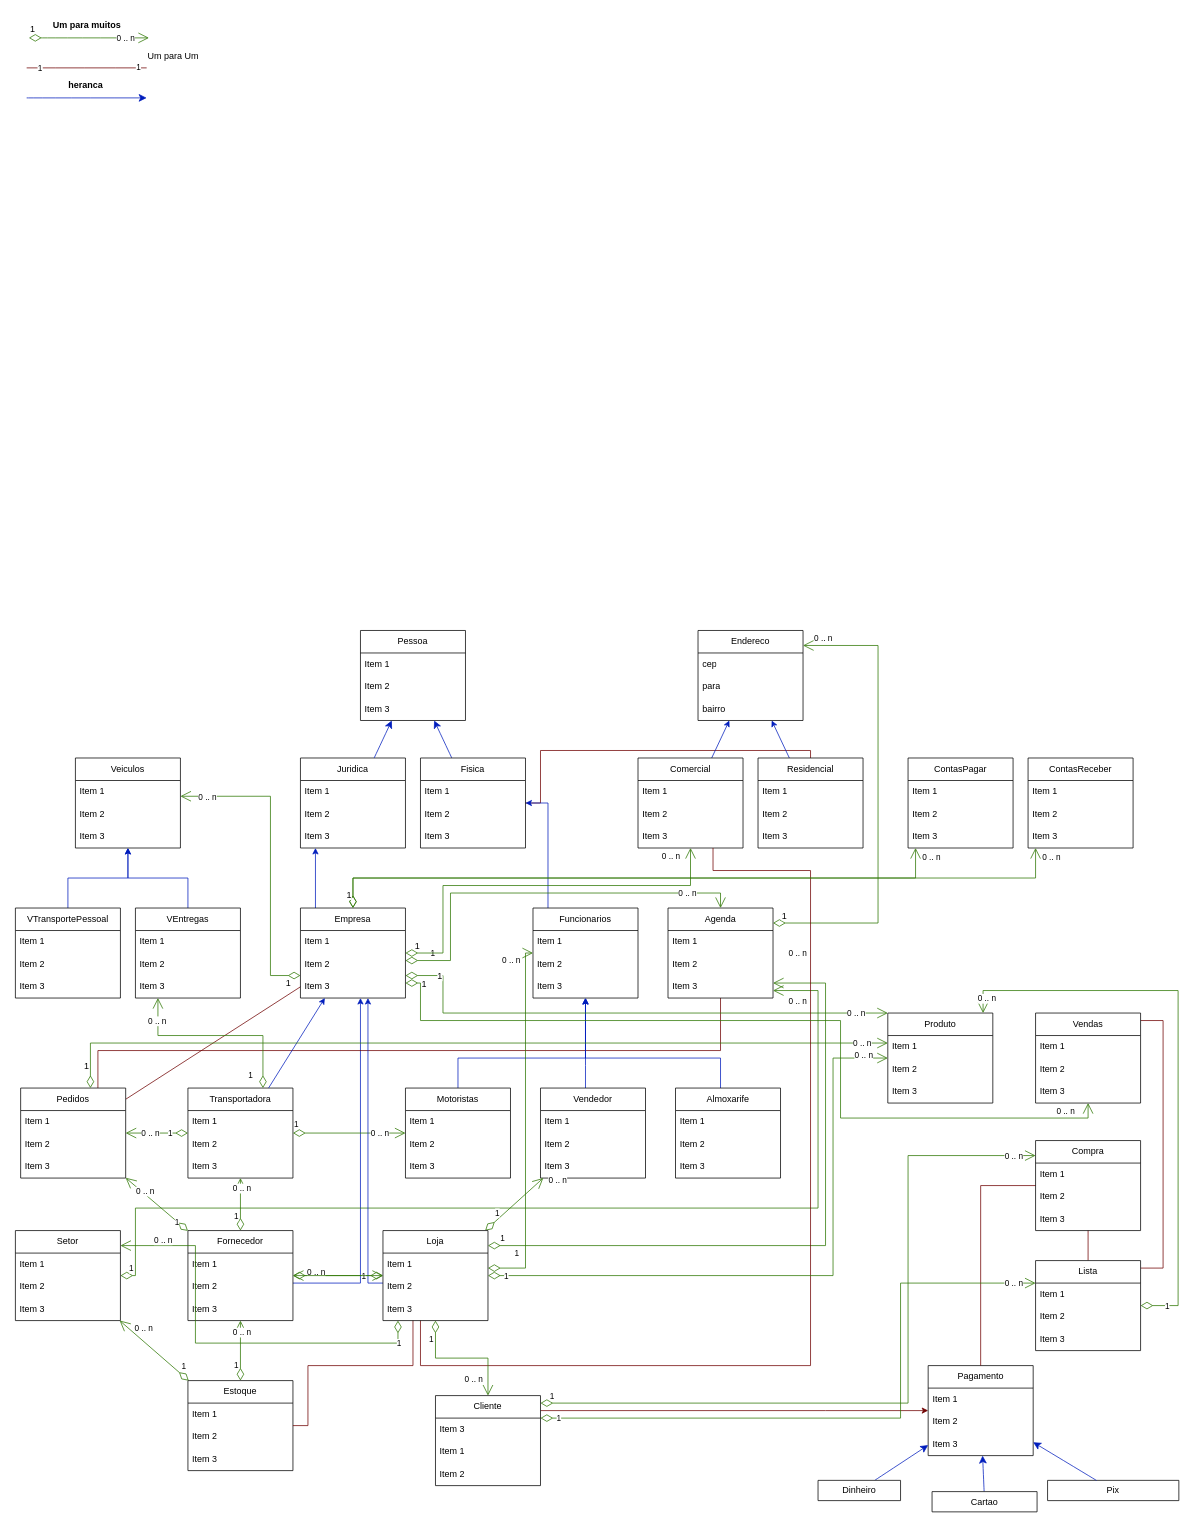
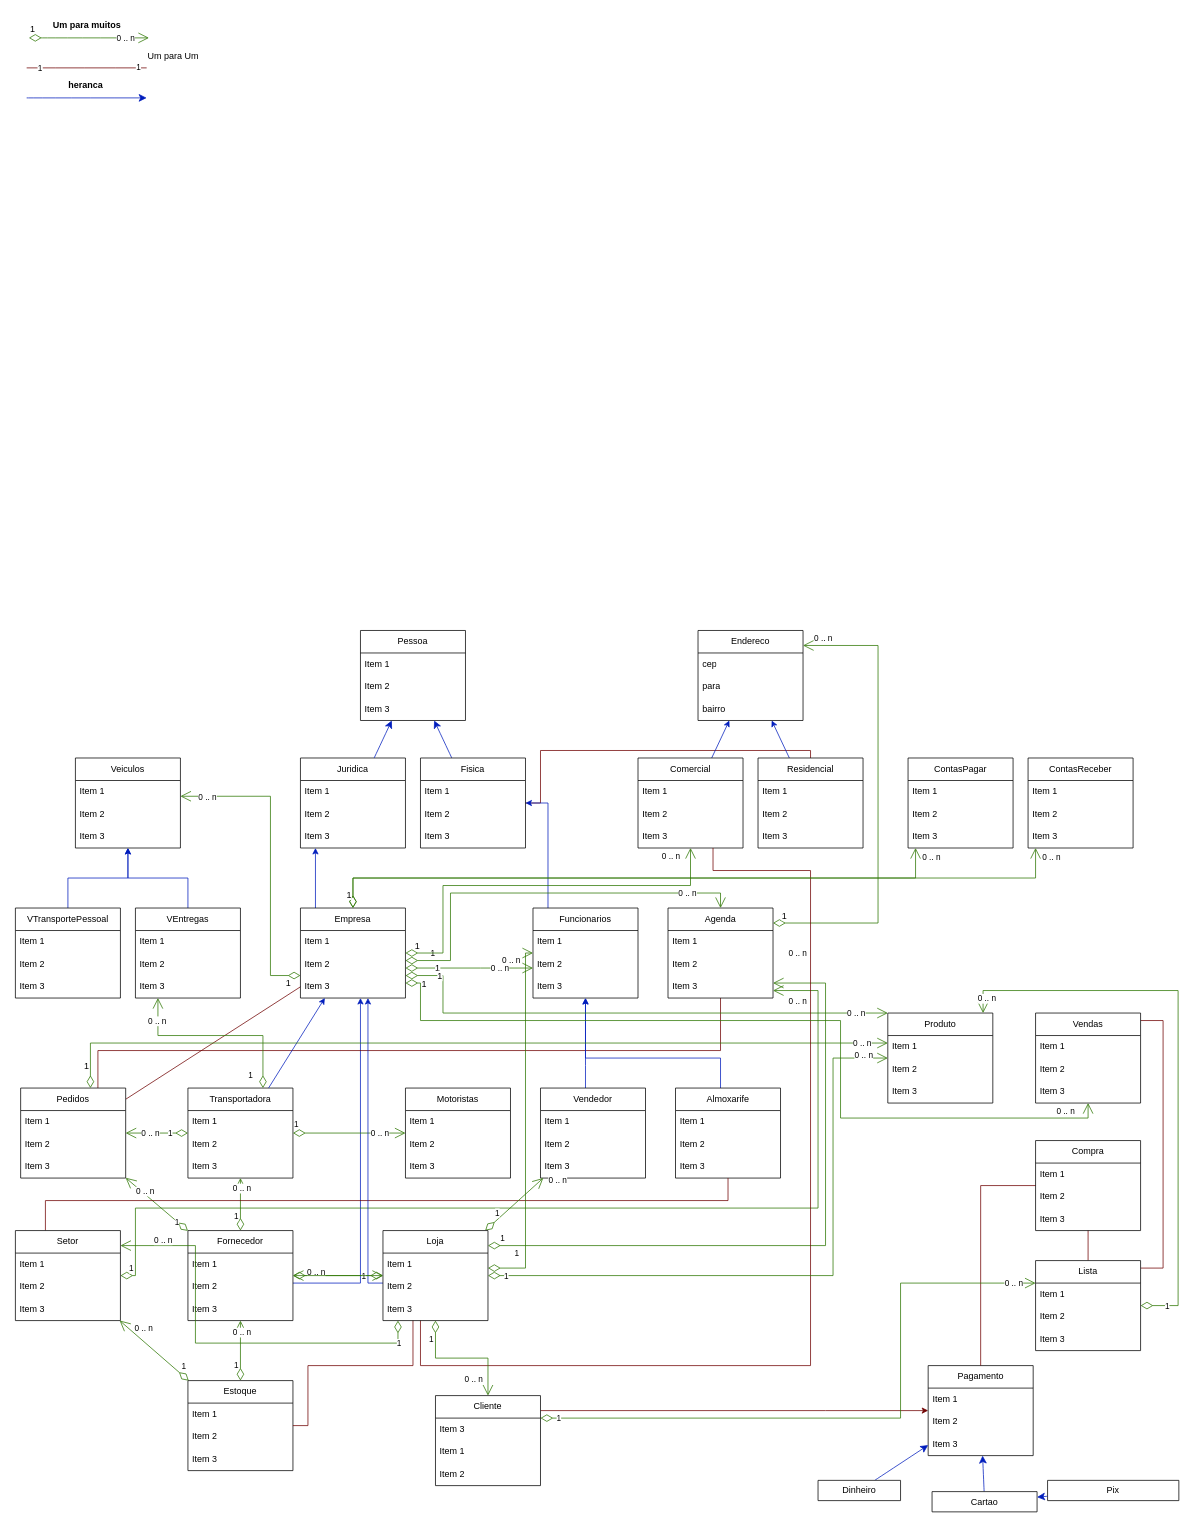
edge "Empresa" -- "Funcionarios": added, labels "1", "0 .. n"
edge "Motoristas" -> "Funcionarios": removed
edge "Almoxarife" -- "Setor": added
edge "Compra" -- "Cliente": removed, labels "0 .. n", "1"
edge "Pix" -> "Pagamento": now "Pix" -> "Cartao"
